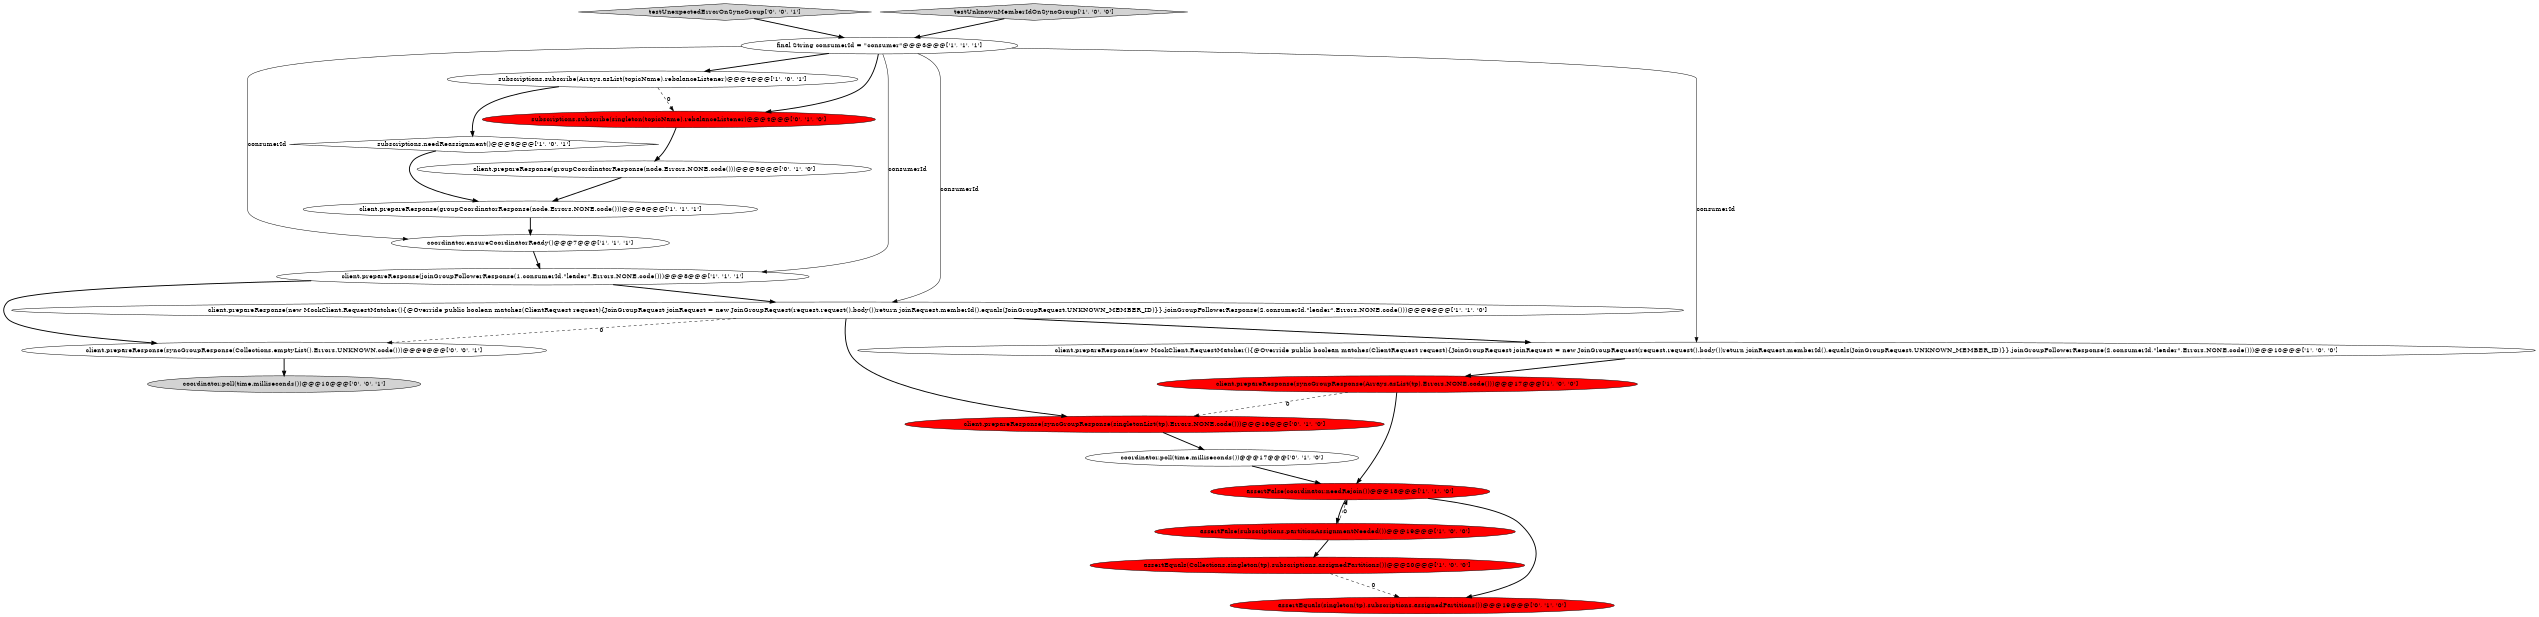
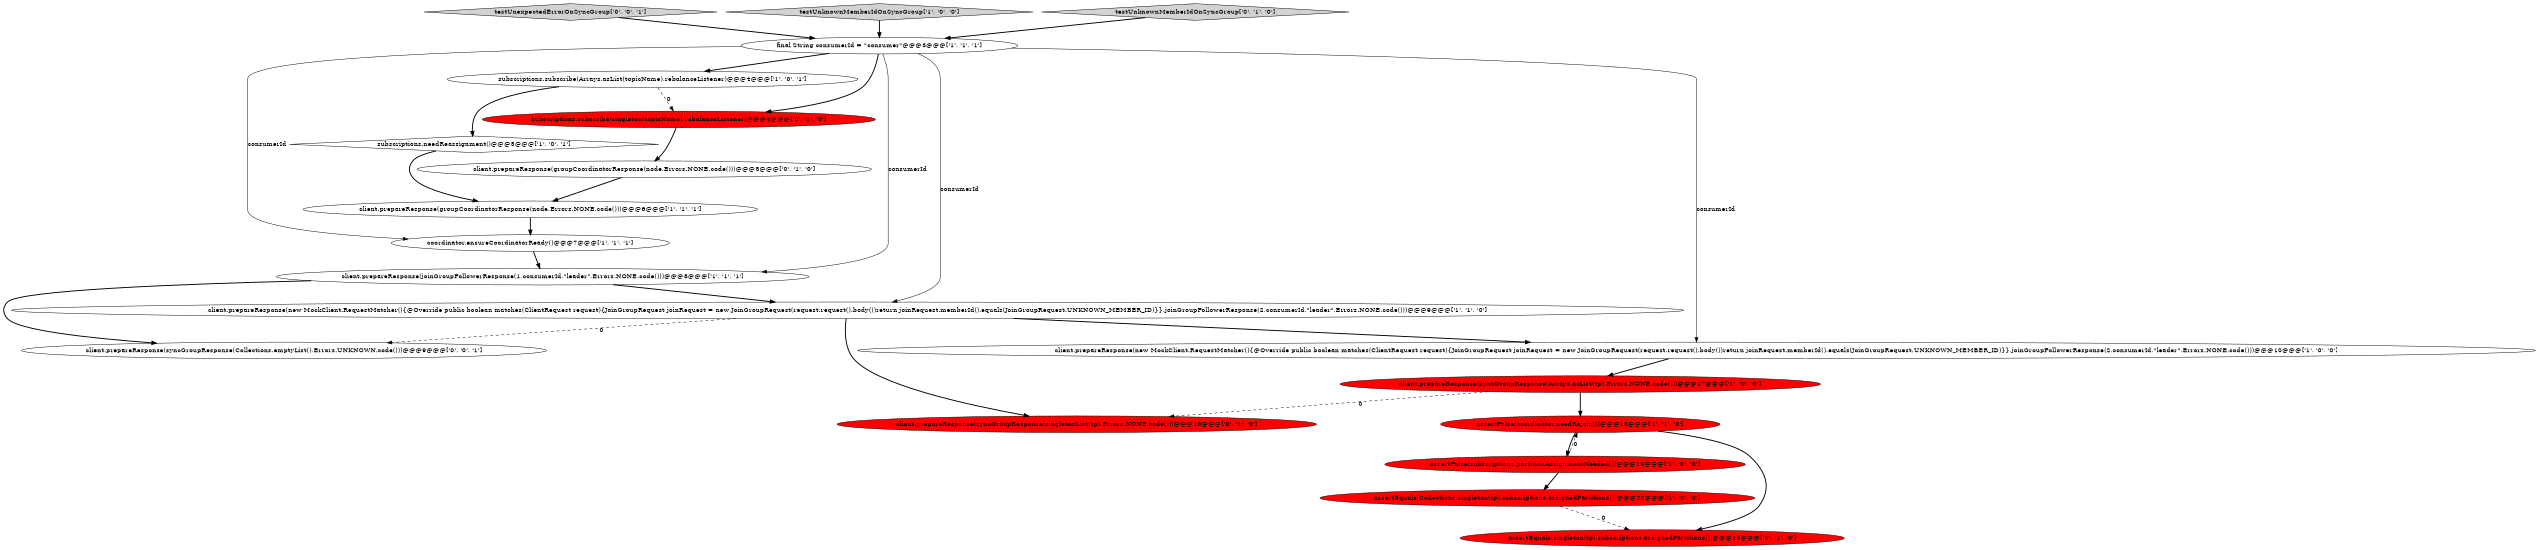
node "testUnknownMemberIdOnSyncGroup['0', '1', '0']": added
node "coordinator.poll(time.milliseconds())@@@10@@@['0', '0', '1']": removed
node "coordinator.poll(time.milliseconds())@@@17@@@['0', '1', '0']": removed
